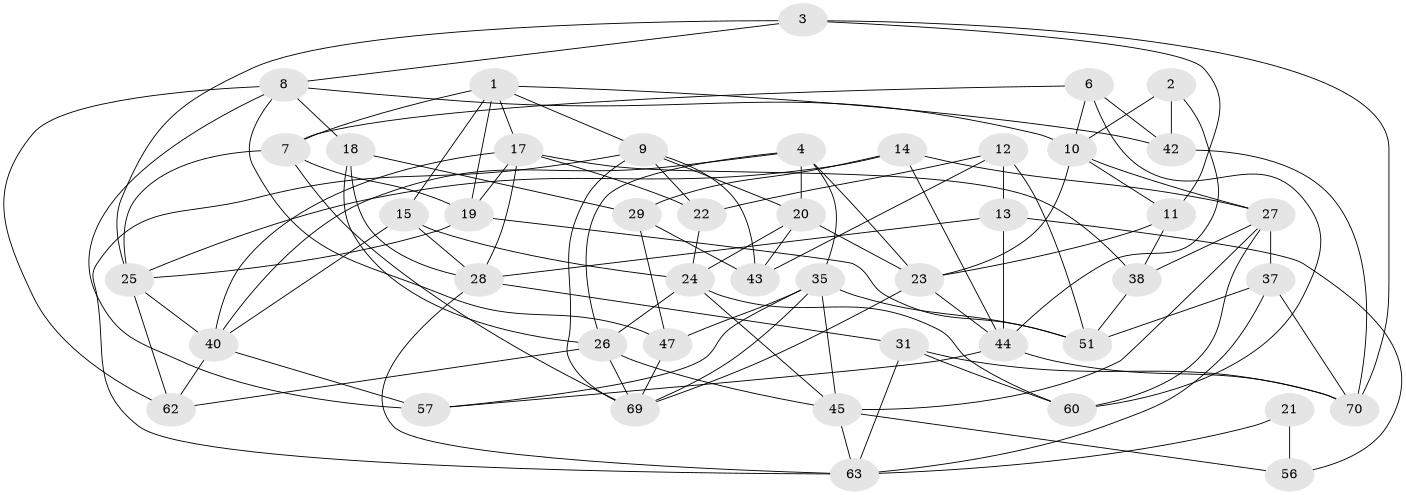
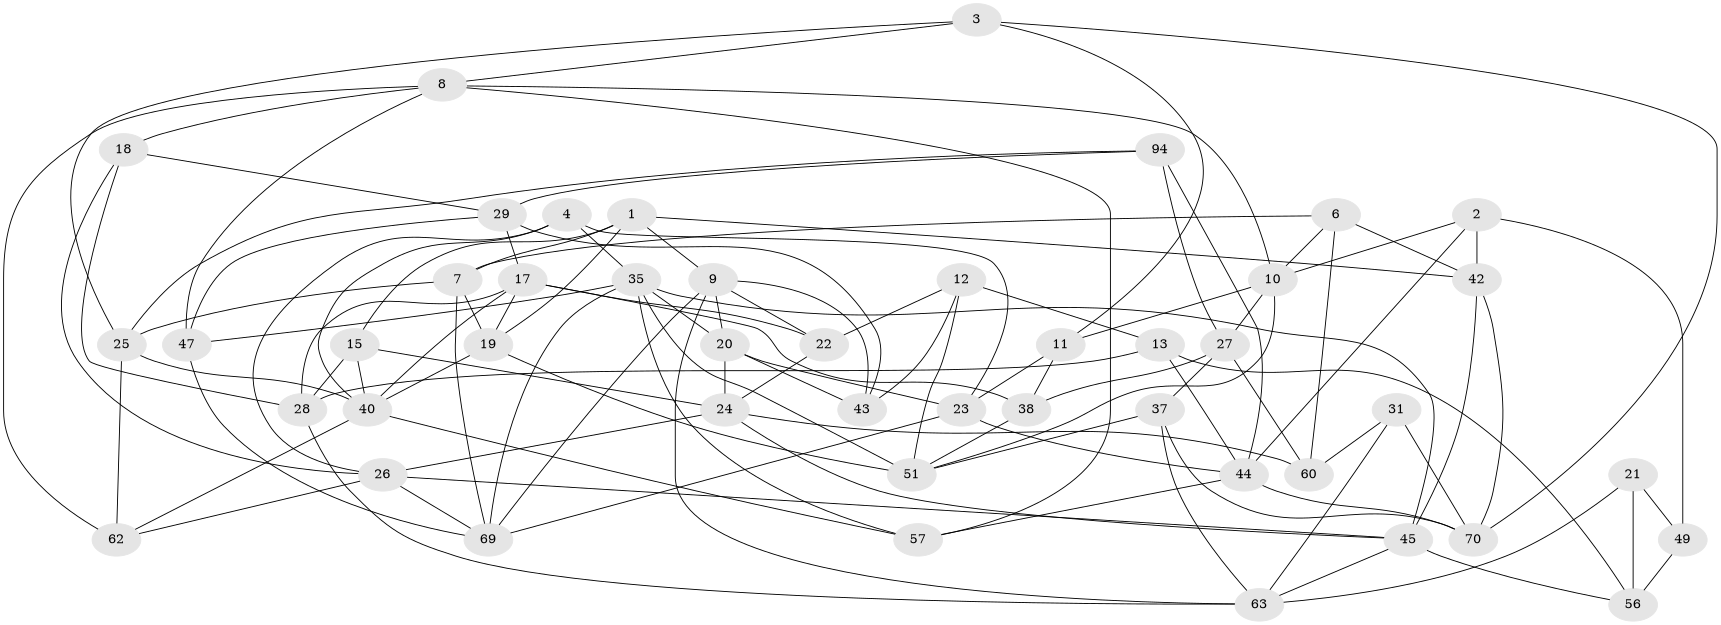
edge "1" -- "17": now "29" -- "17"
node "14": label "14" -> "94"
edge "4" -- "20": now "35" -- "20"
edge "10" -- "23": now "10" -- "51"
edge "19" -- "25": now "19" -- "40"
edge "28" -- "31": removed
edge "27" -- "45": now "42" -- "45"
node "49": added
